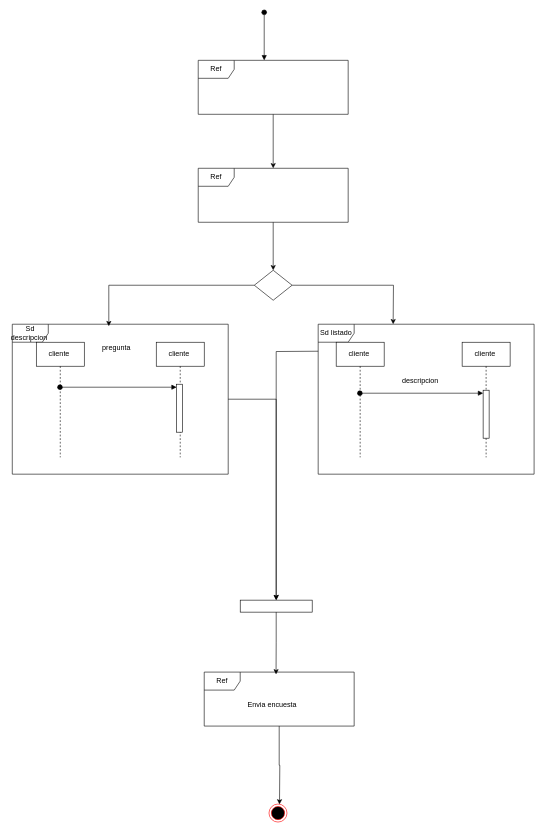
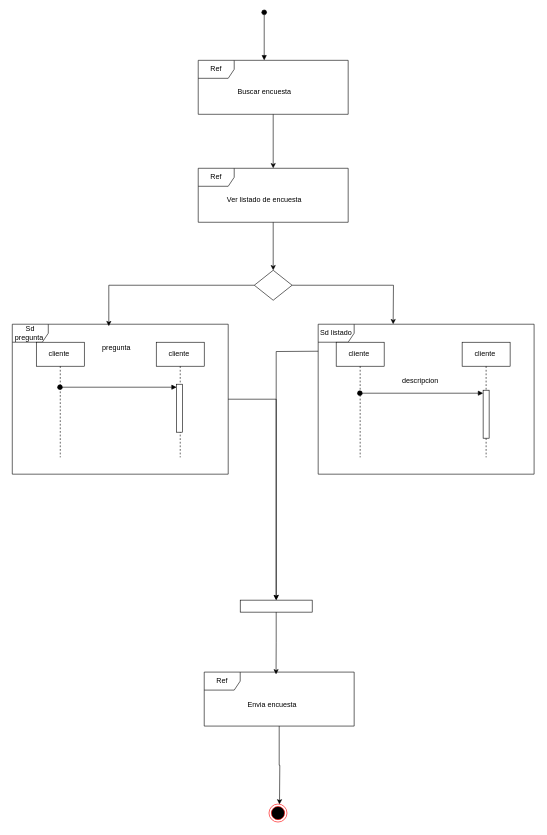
node "Buscar encuesta": added
node "Ver listado de encuesta": added
node "Sd descripcion": label "Sd descripcion" -> "Sd pregunta"
